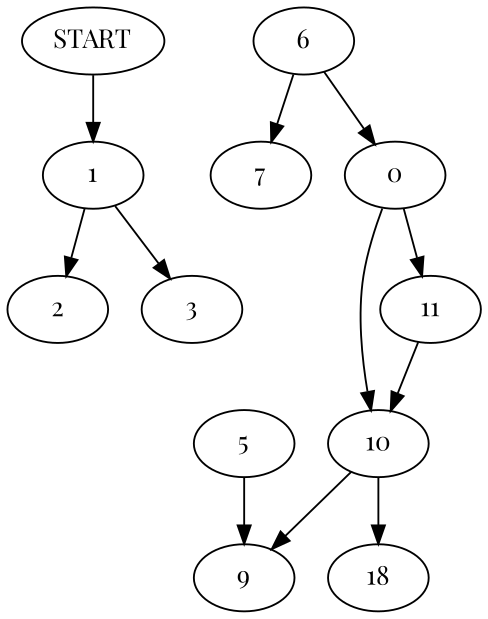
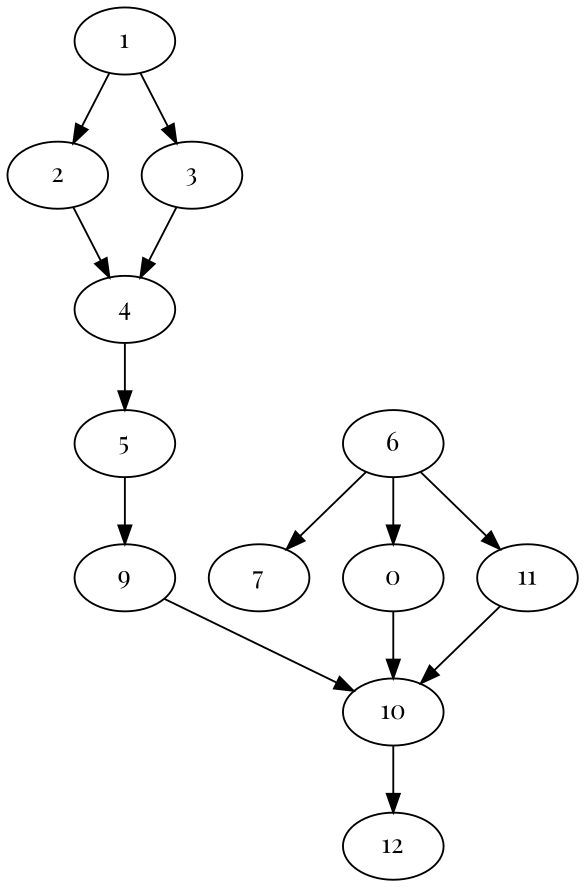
node "START": removed
edge "0" -> "11": now "6" -> "11"
node "4": added
edge "10" -> "9": reversed
node "18": label "18" -> "12"
